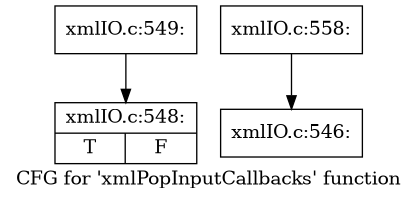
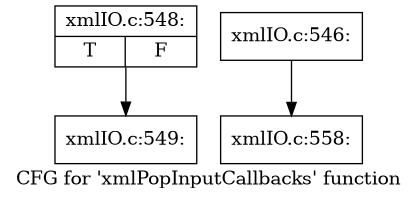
edge "xmlIO.c:549:" -> "xmlIO.c:548:": reversed
edge "xmlIO.c:558:" -> "xmlIO.c:546:": reversed
